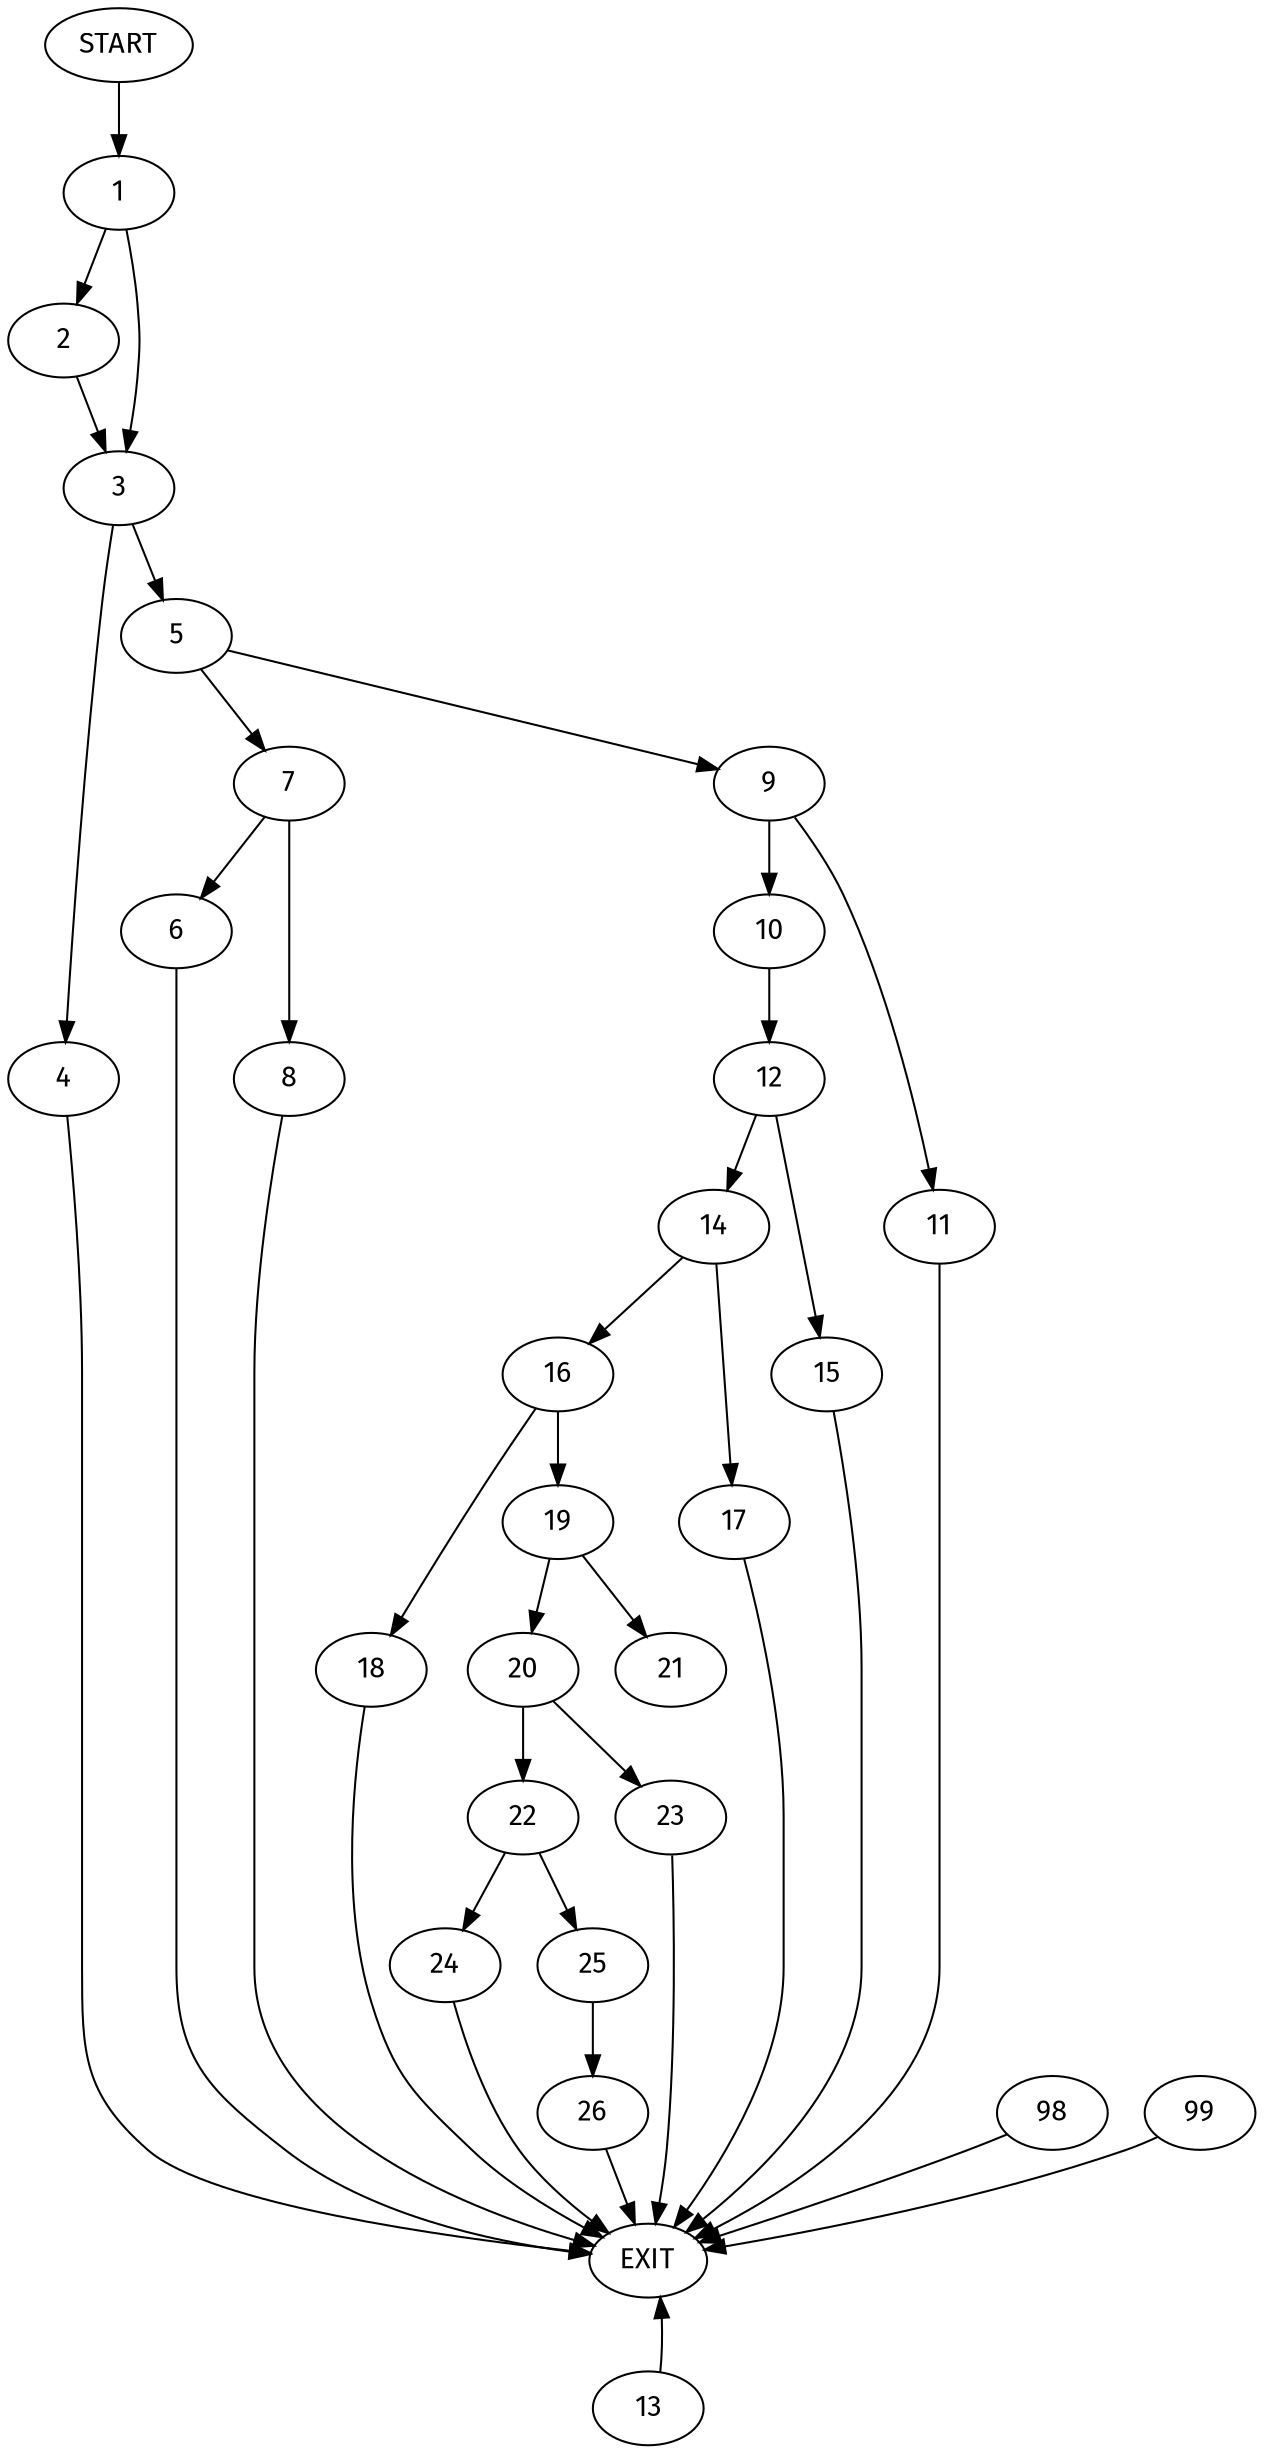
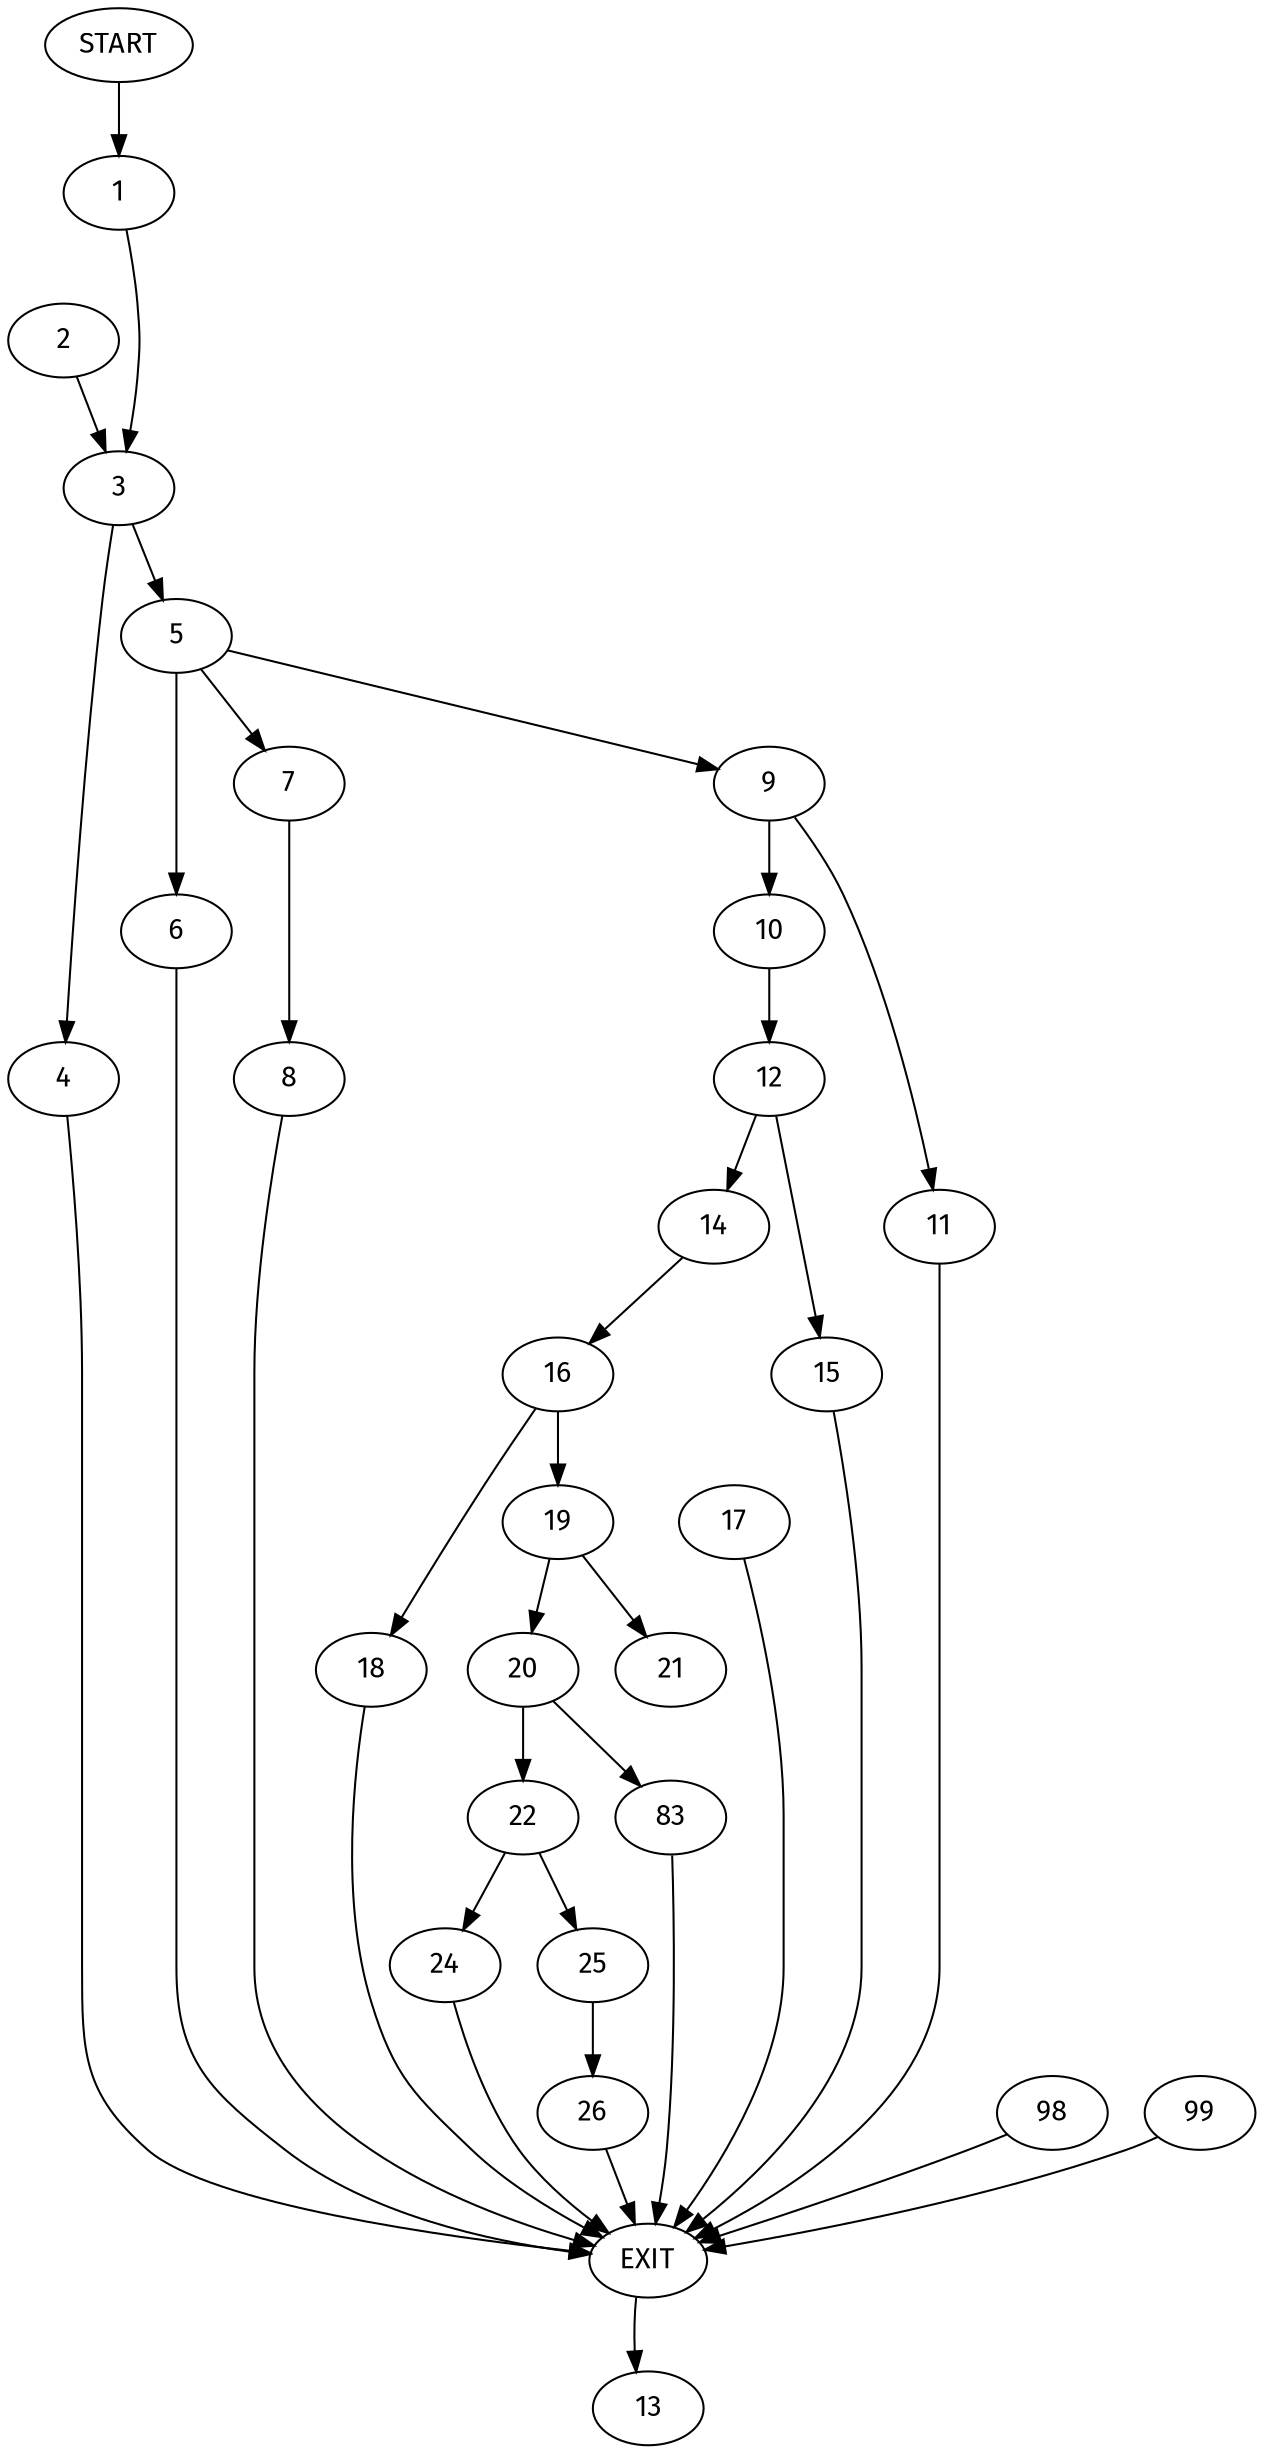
edge "1" -> "2": removed
edge "7" -> "6": now "5" -> "6"
edge "14" -> "17": removed
node "23": label "23" -> "83"
edge "13" -> "EXIT": reversed
